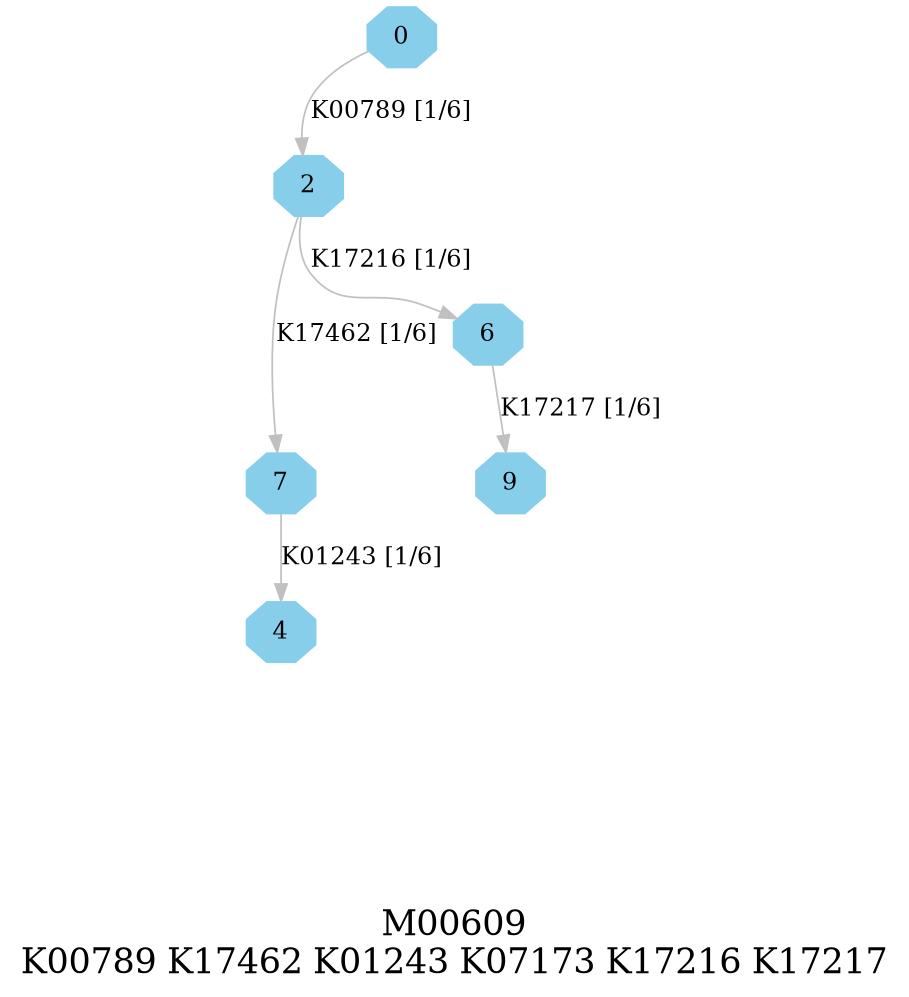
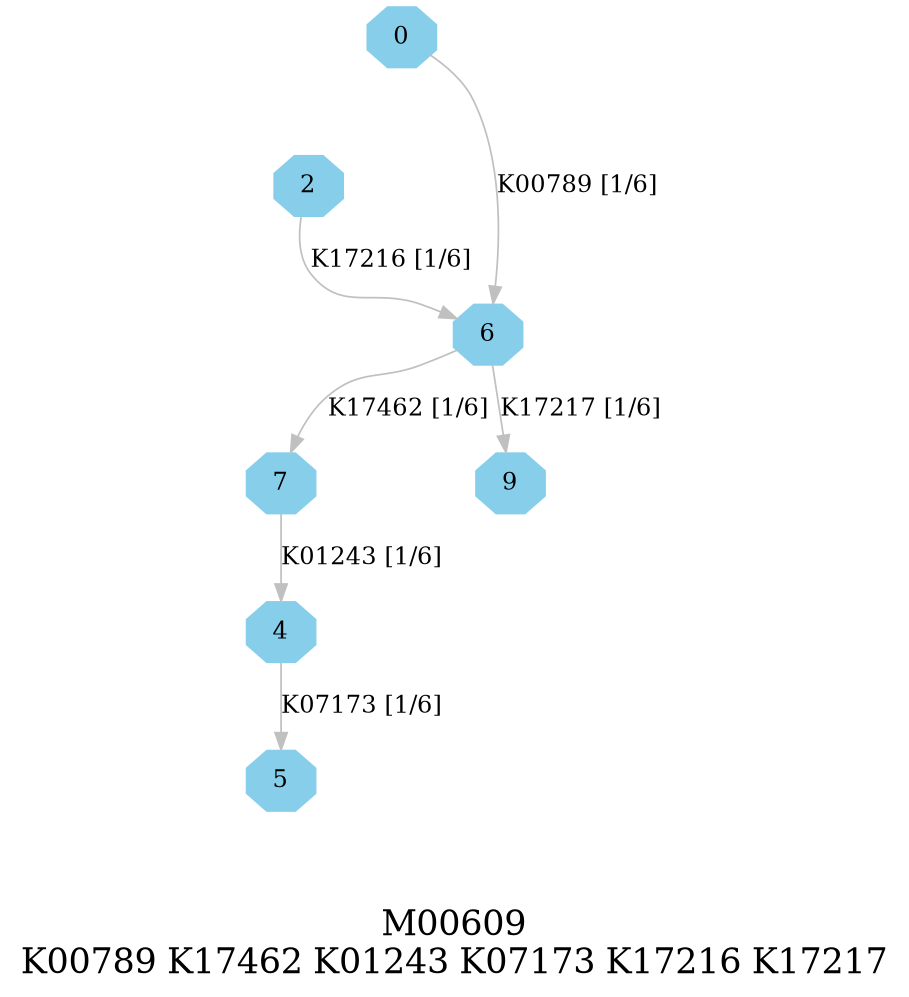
edge "0" -> "2": now "0" -> "6"
edge "2" -> "7": now "6" -> "7"
node "5": added
